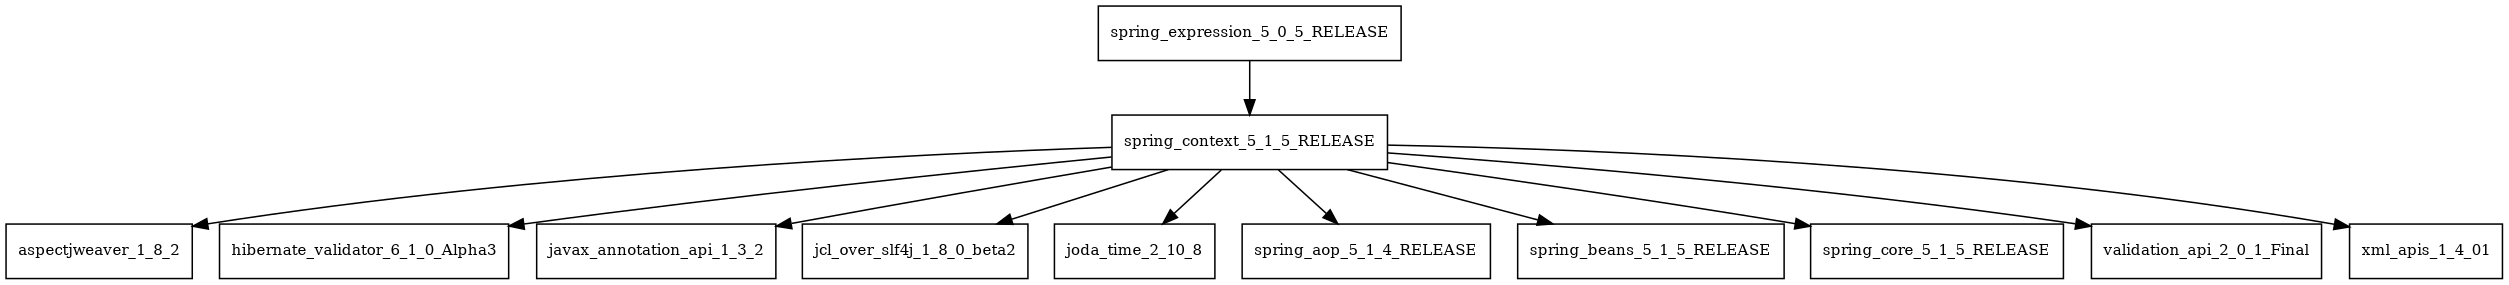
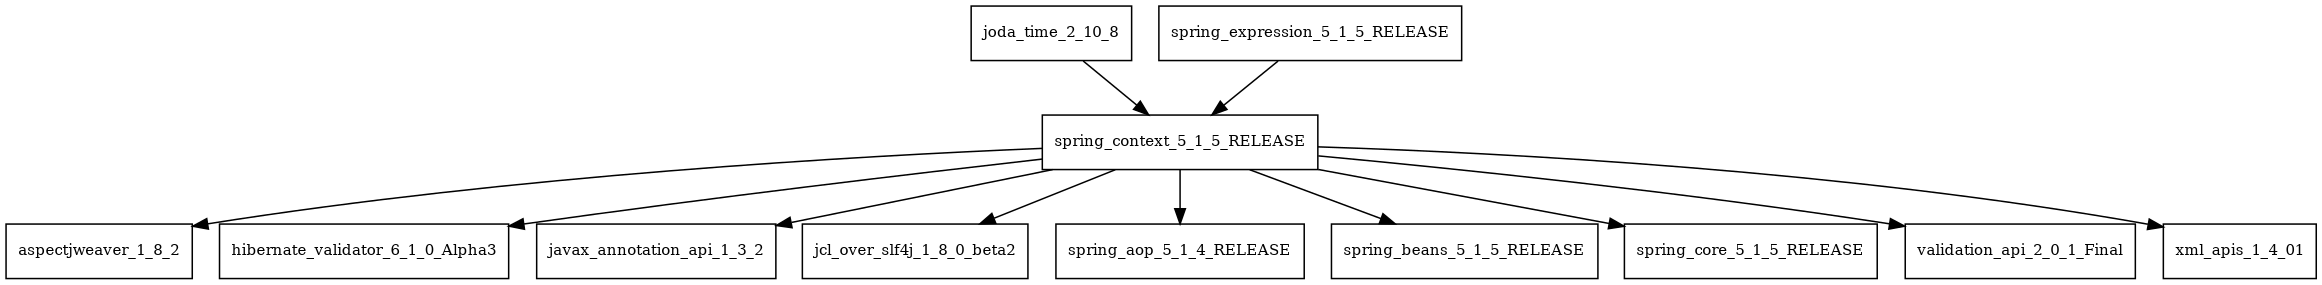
node "spring_expression_5_0_5_RELEASE": label "spring_expression_5_0_5_RELEASE" -> "spring_expression_5_1_5_RELEASE"
edge "spring_context_5_1_5_RELEASE" -> "joda_time_2_10_8": reversed
